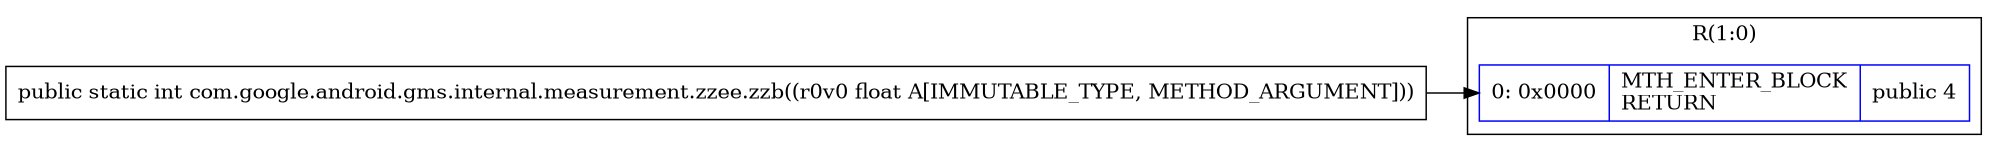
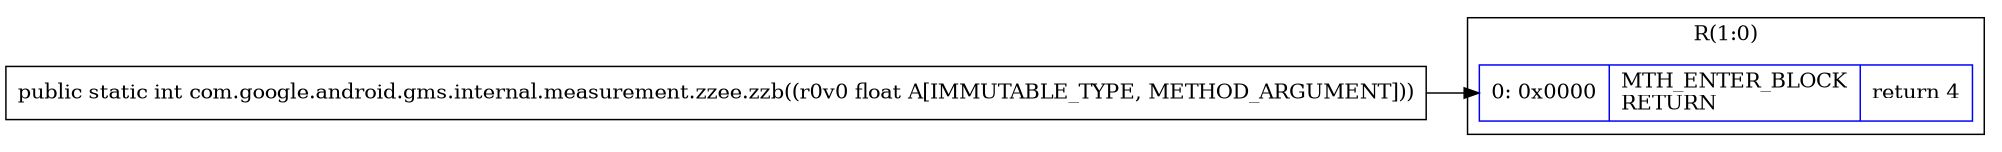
node "0: 0x0000": text "public 4" -> "return 4"
